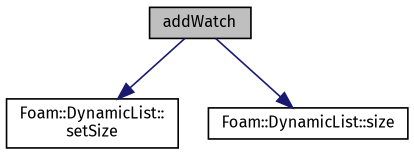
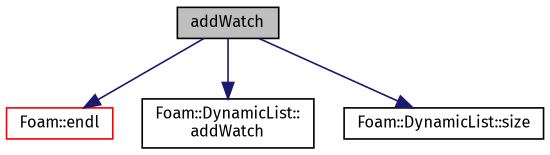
node "Foam::endl": added
node "Foam::DynamicList:: setSize": label "Foam::DynamicList:: setSize" -> "Foam::DynamicList:: addWatch"
